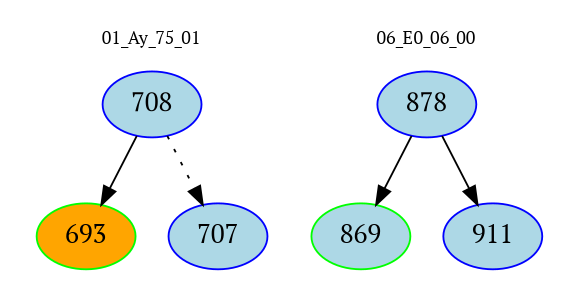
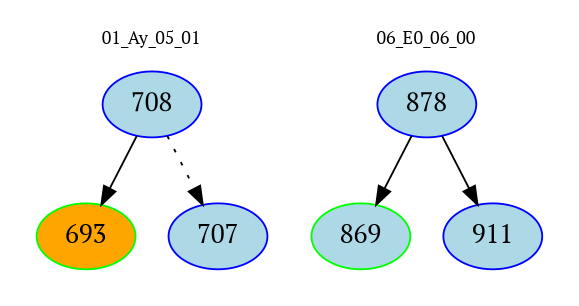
cluster "01_Ay_75_01": label "01_Ay_75_01" -> "01_Ay_05_01"
